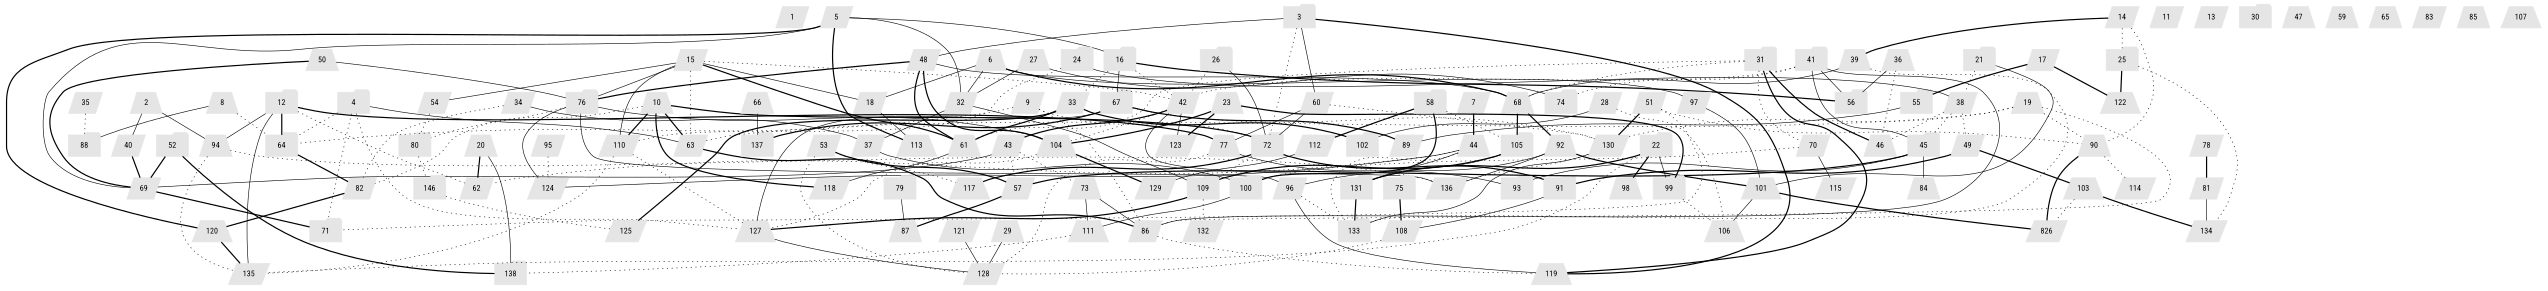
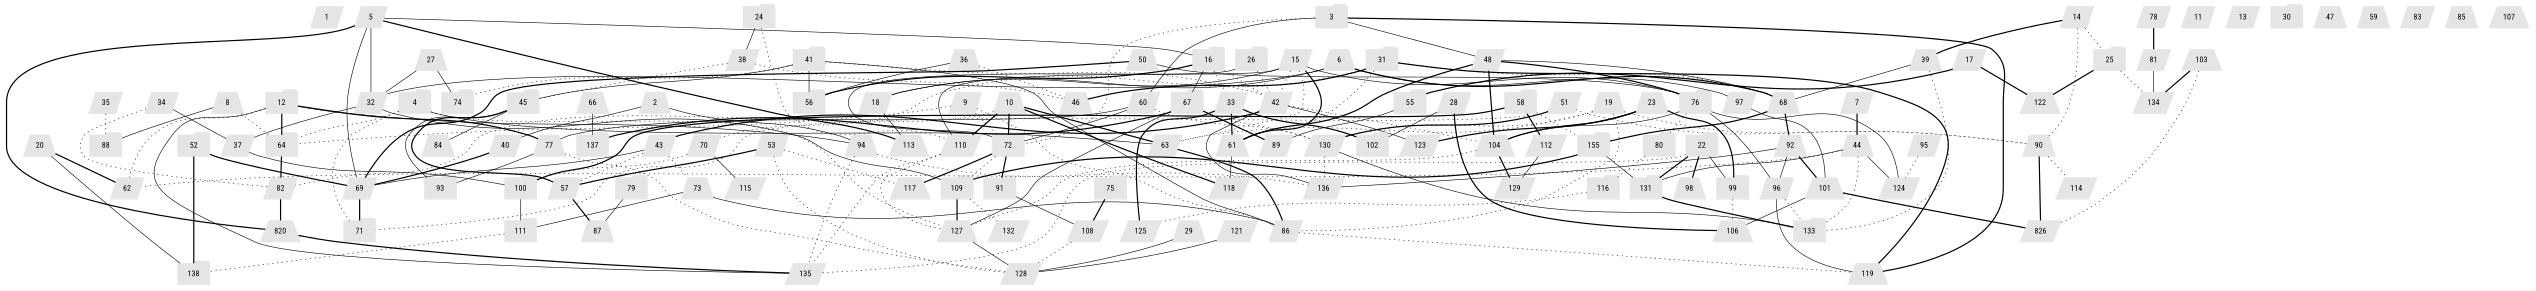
node "65": removed
node "21": removed
node "54": removed
node "105": label "105" -> "155"
node "49": removed
edge "28" -- "106": style dotted -> bold
node "146": label "146" -> "116"
node "120": label "120" -> "820"
node "111": shape trapezium -> folder
